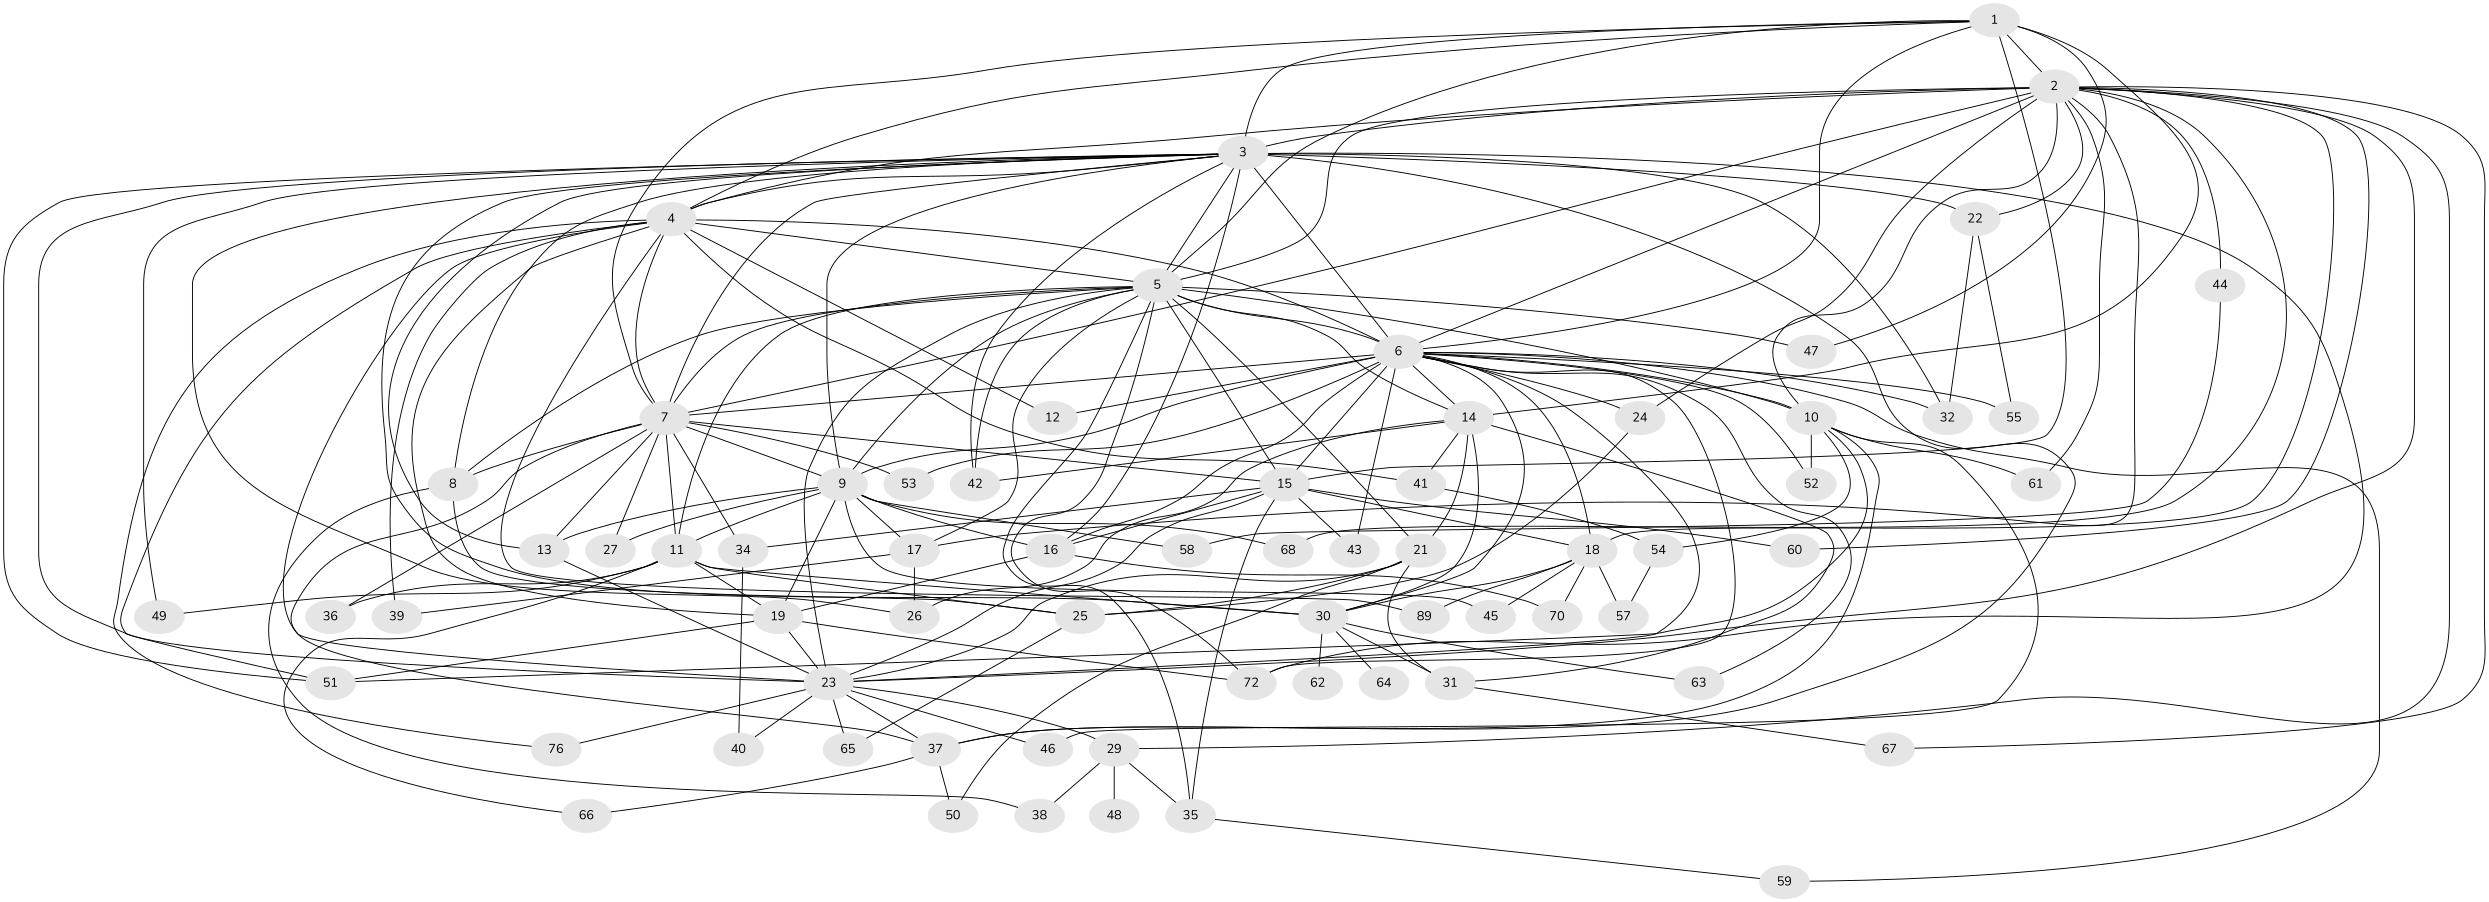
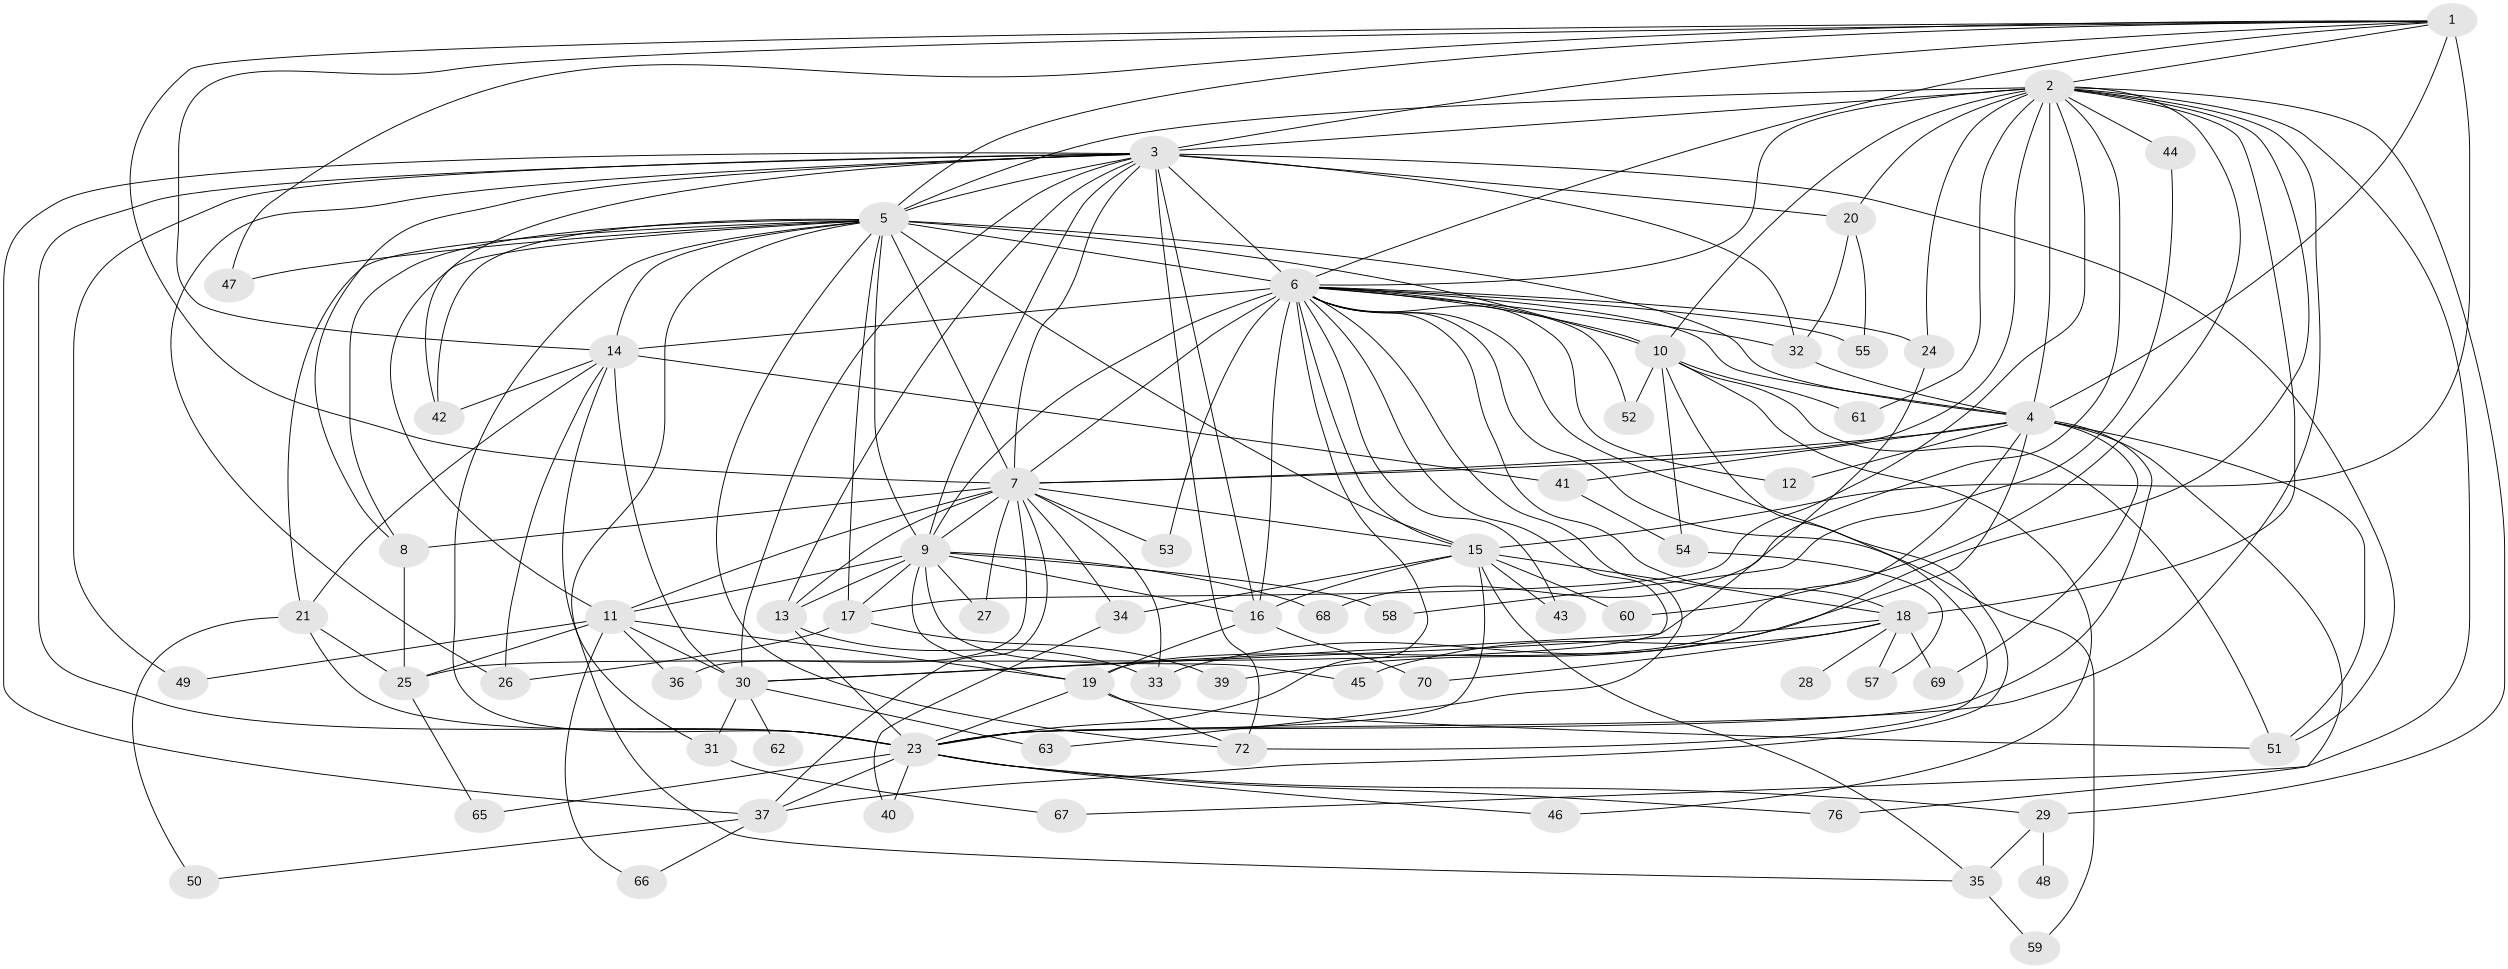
edge "3" -- "4": now "32" -- "4"
node "22": label "22" -> "20"
node "89": label "89" -> "69"
edge "21" -- "31": removed
node "33": added
node "64": removed
node "28": added
node "38": removed
